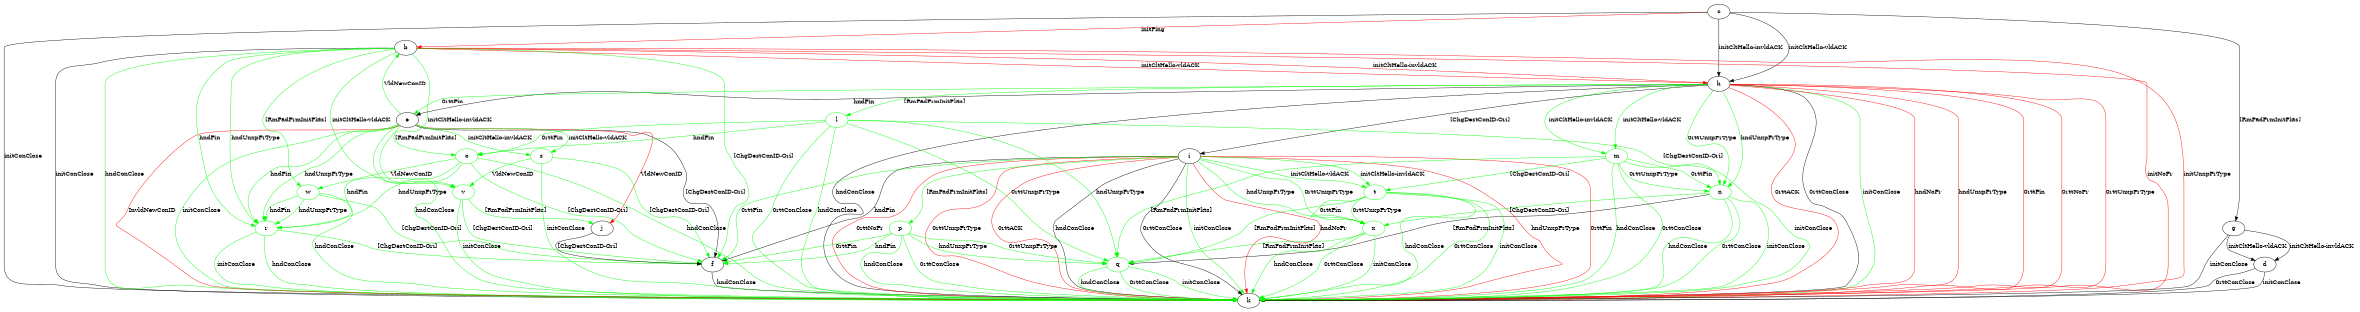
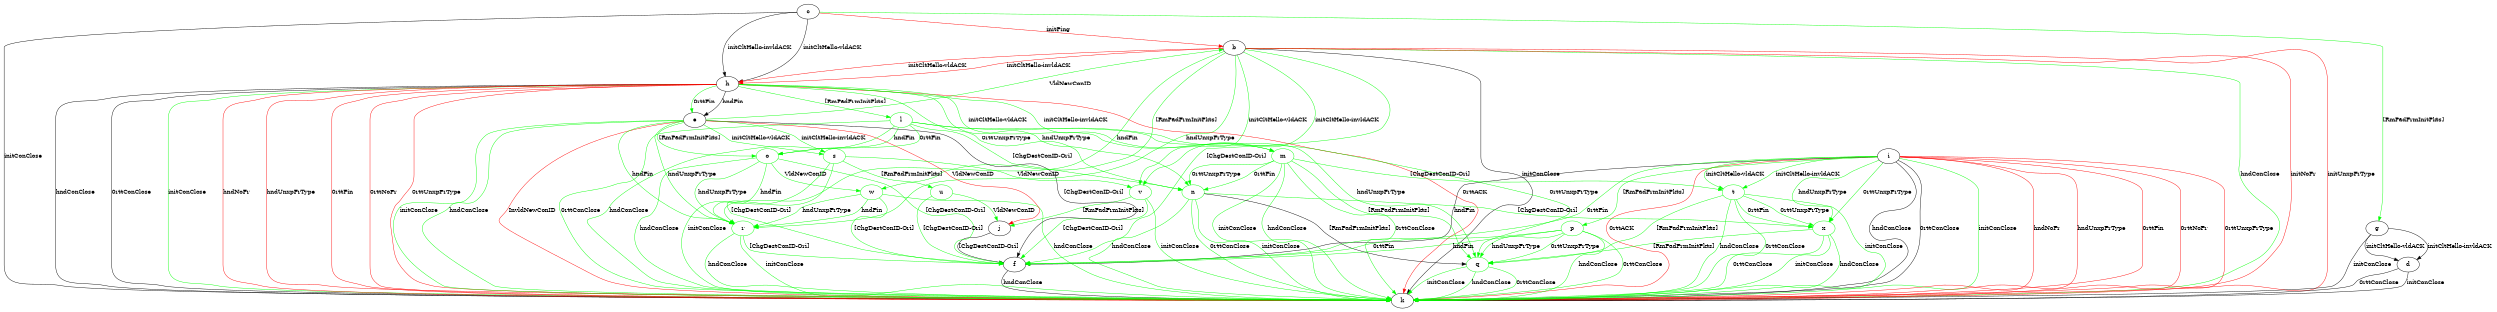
edge "c" -> "g": color black -> green
edge "h" -> "i": removed, label "[ChgDestConID-Ori]"
node "u": added
